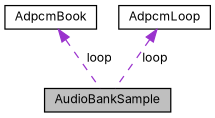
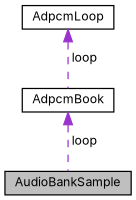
edge "AudioBankSample" -> "AdpcmLoop": now "AdpcmBook" -> "AdpcmLoop"
